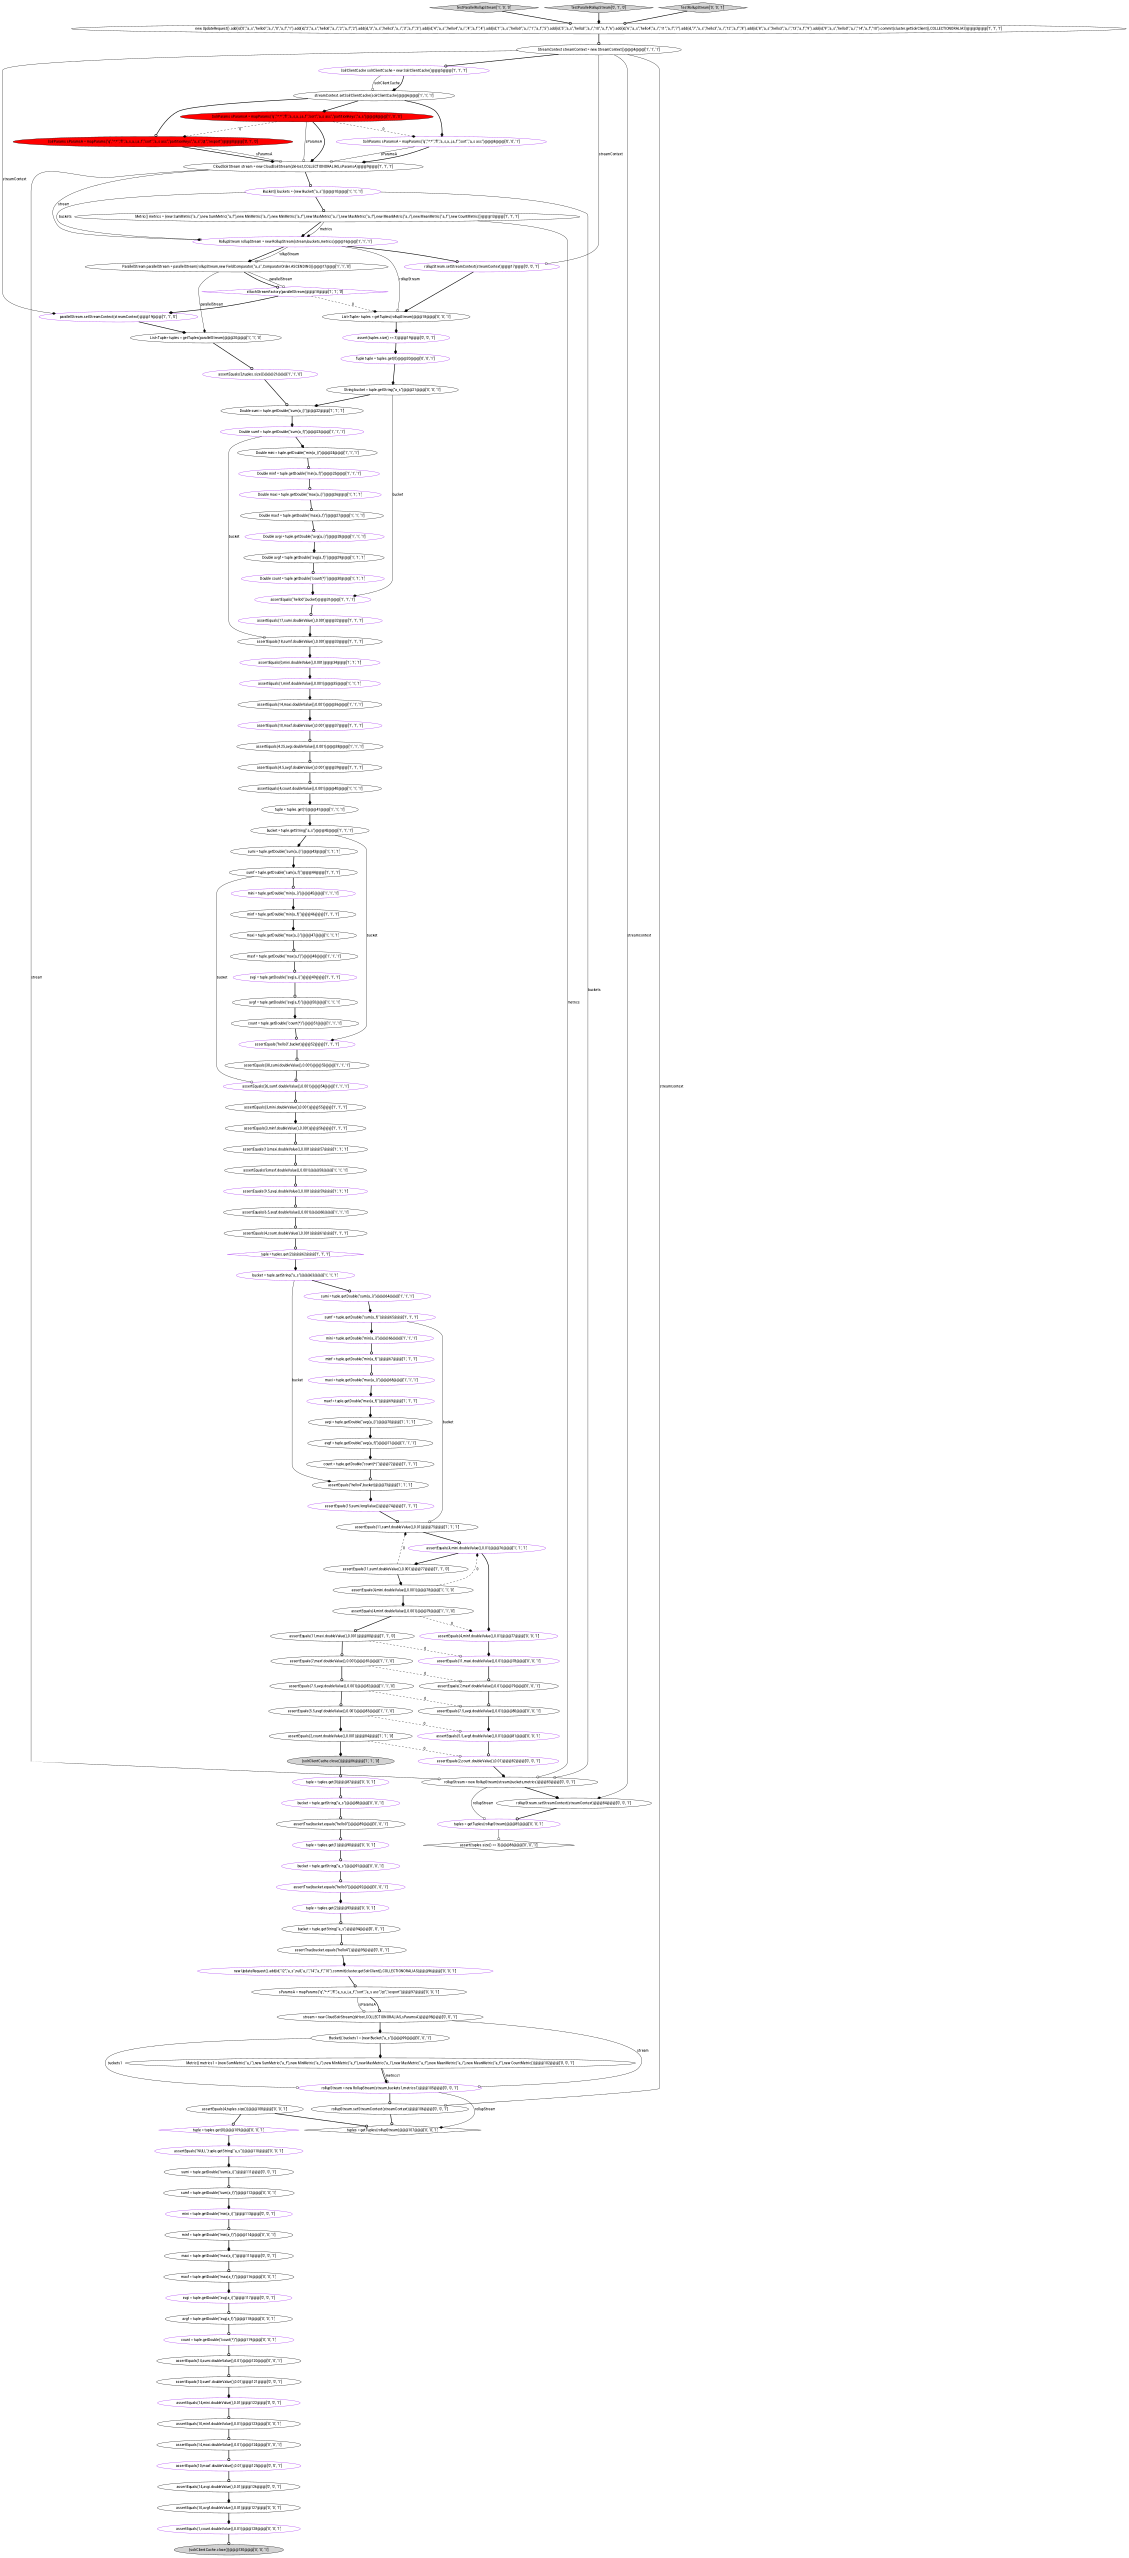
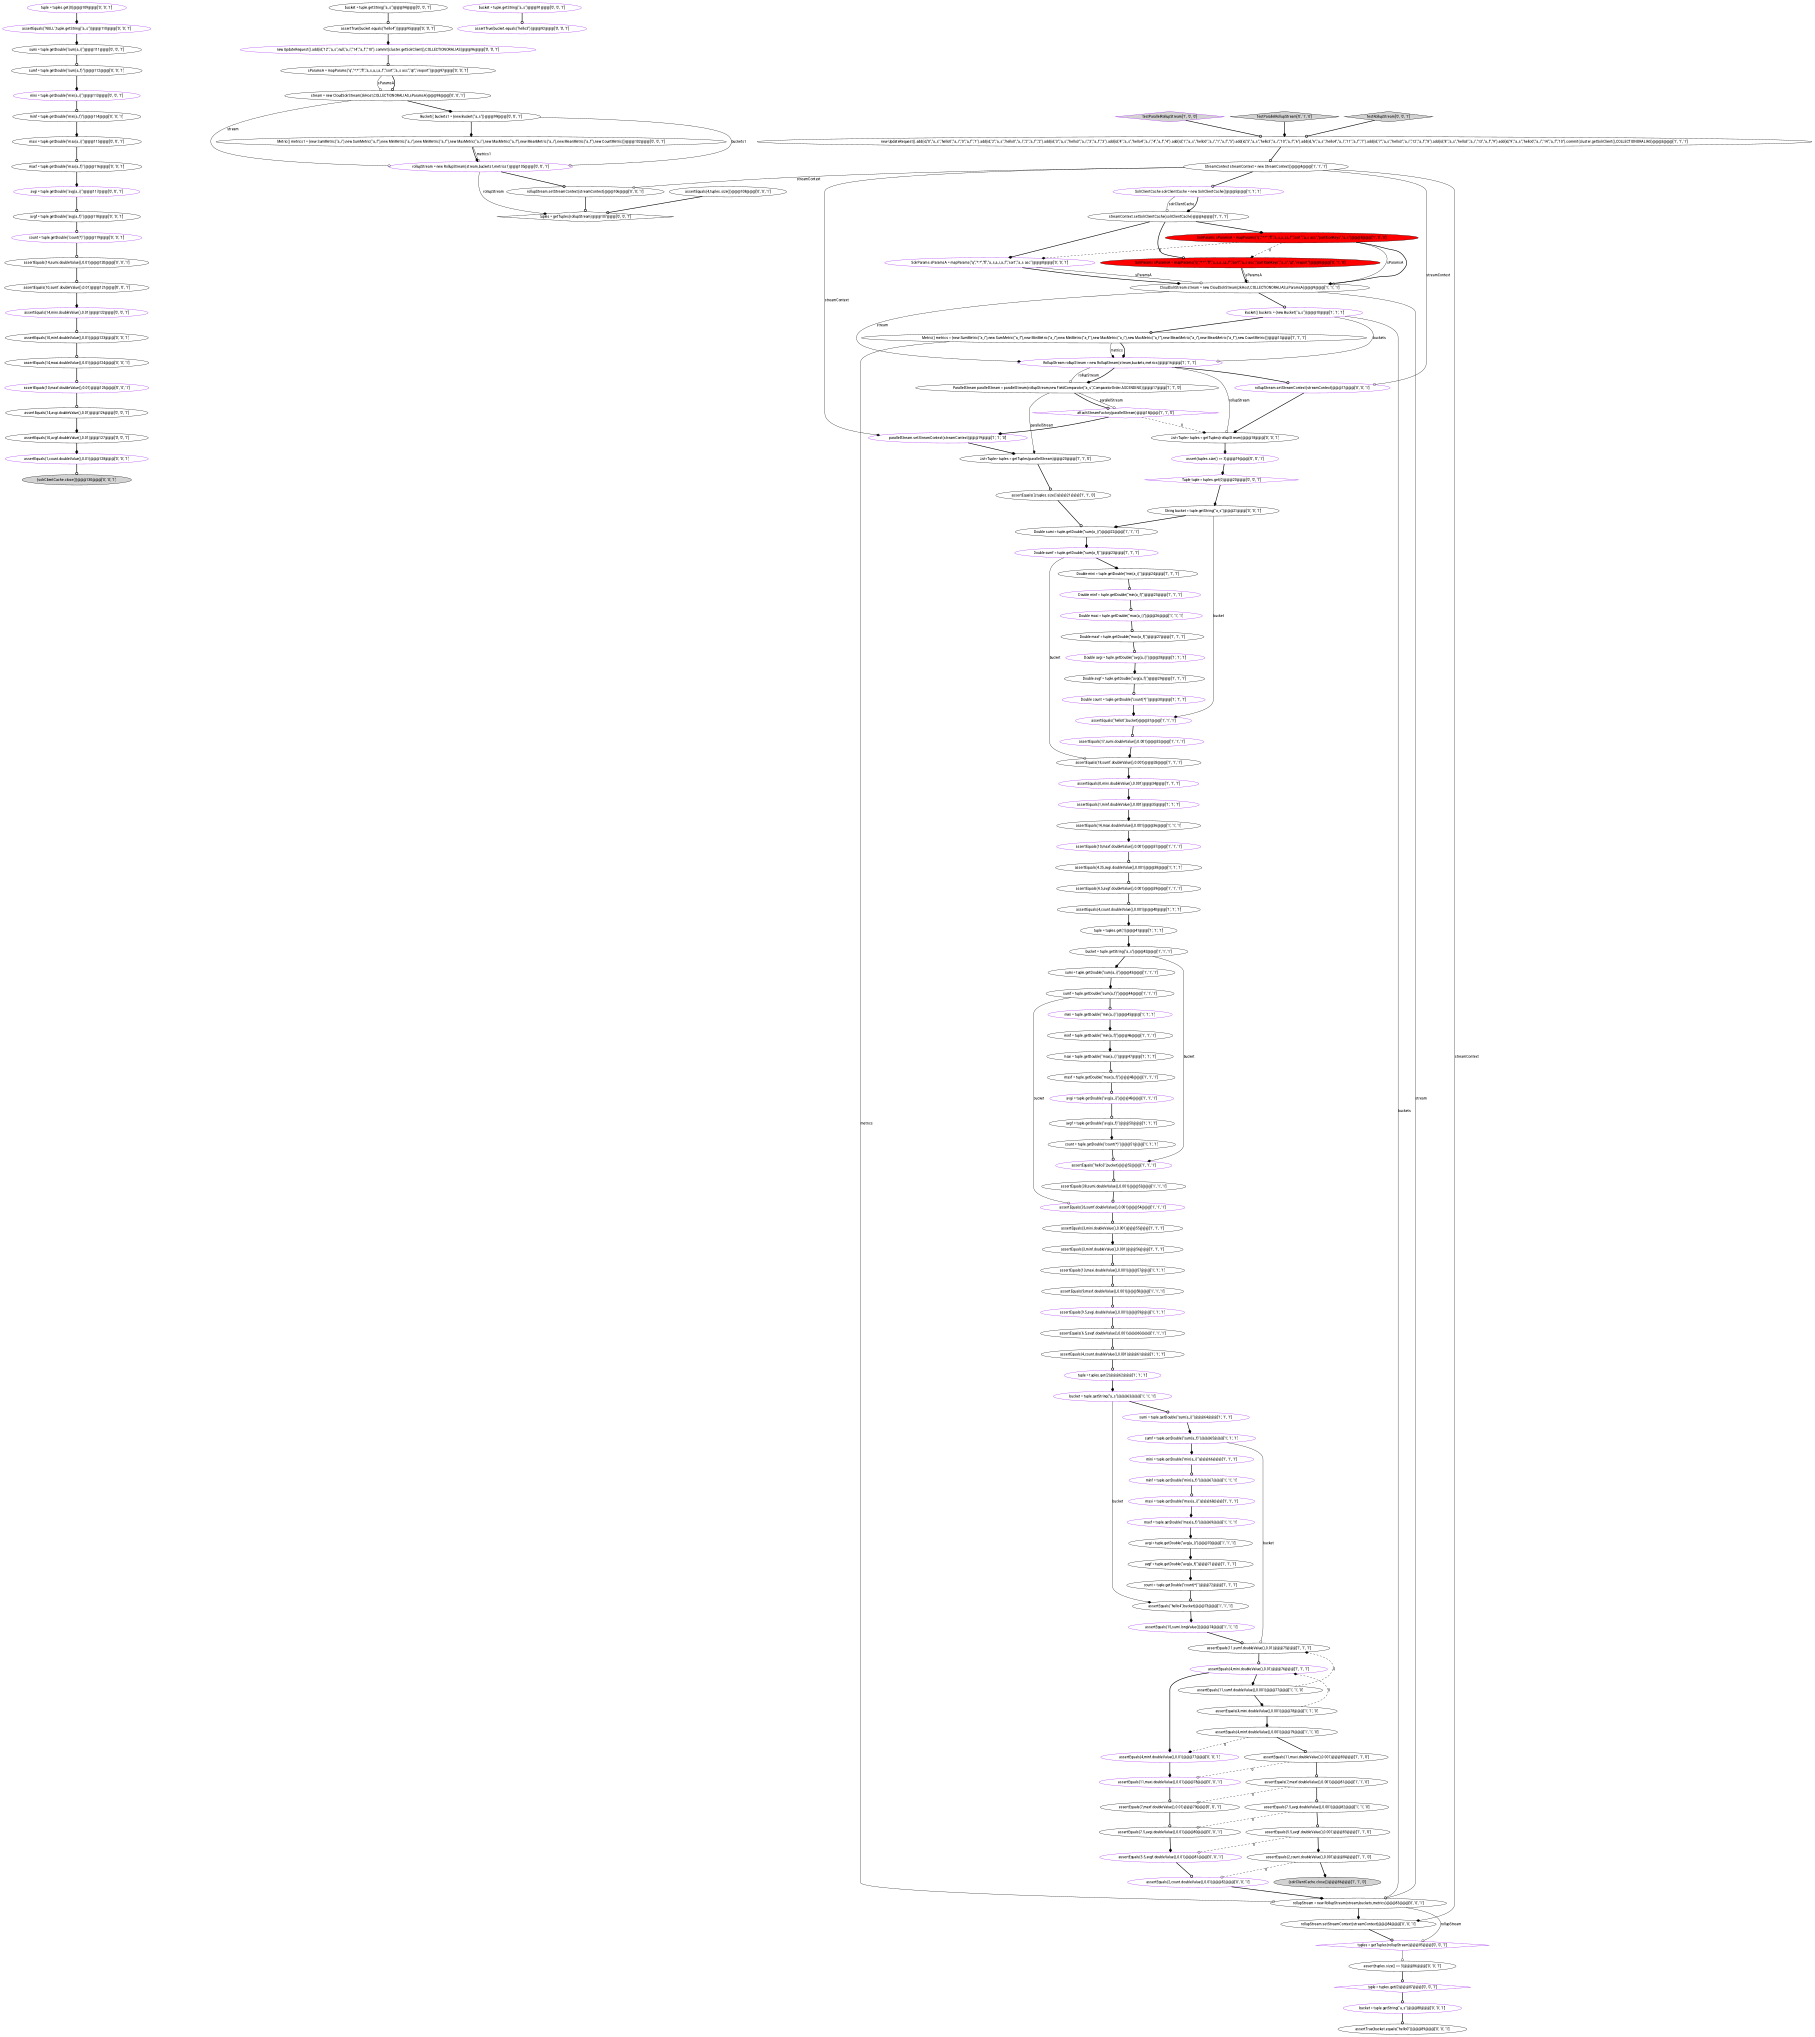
node "testParallelRollupStream['1', '0', '0']": color black -> purple
node "Tuple tuple = tuples.get(0)@@@20@@@['0', '0', '1']": shape ellipse -> diamond
node "assertEquals(3,tuples.size())@@@21@@@['1', '1', '0']": color purple -> black
node "tuple = tuples.get(2)@@@62@@@['1', '1', '1']": shape diamond -> ellipse
edge "{solrClientCache.close()}@@@86@@@['1', '1', '0']" -> "tuple = tuples.get(0)@@@87@@@['0', '0', '1']": now "assert(tuples.size() == 3)@@@86@@@['0', '0', '1']" -> "tuple = tuples.get(0)@@@87@@@['0', '0', '1']"
node "tuple = tuples.get(0)@@@87@@@['0', '0', '1']": shape ellipse -> diamond
node "tuples = getTuples(rollupStream)@@@85@@@['0', '0', '1']": shape ellipse -> diamond
node "tuple = tuples.get(1)@@@90@@@['0', '0', '1']": removed
node "assert(tuples.size() == 3)@@@86@@@['0', '0', '1']": shape diamond -> ellipse
node "tuple = tuples.get(2)@@@93@@@['0', '0', '1']": removed
edge "assertEquals(4,tuples.size())@@@108@@@['0', '0', '1']" -> "tuple = tuples.get(0)@@@109@@@['0', '0', '1']": removed
node "tuple = tuples.get(0)@@@109@@@['0', '0', '1']": shape diamond -> ellipse
